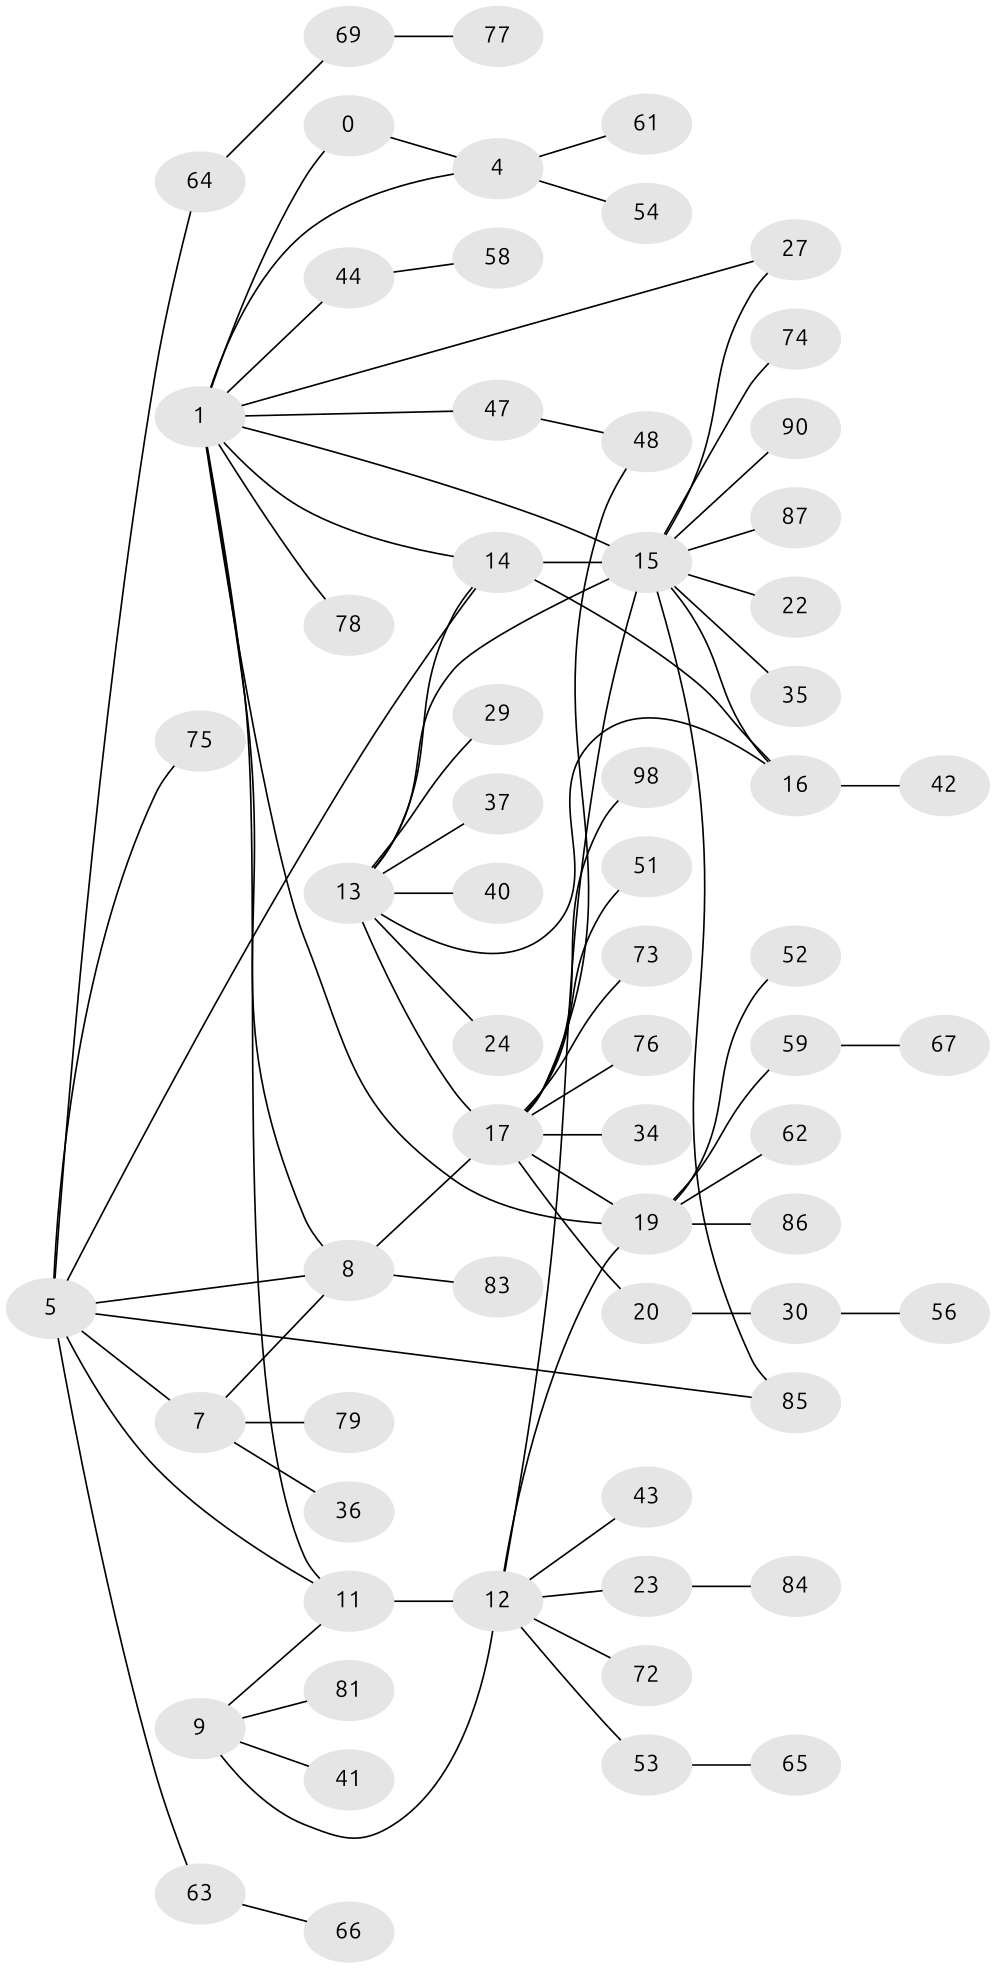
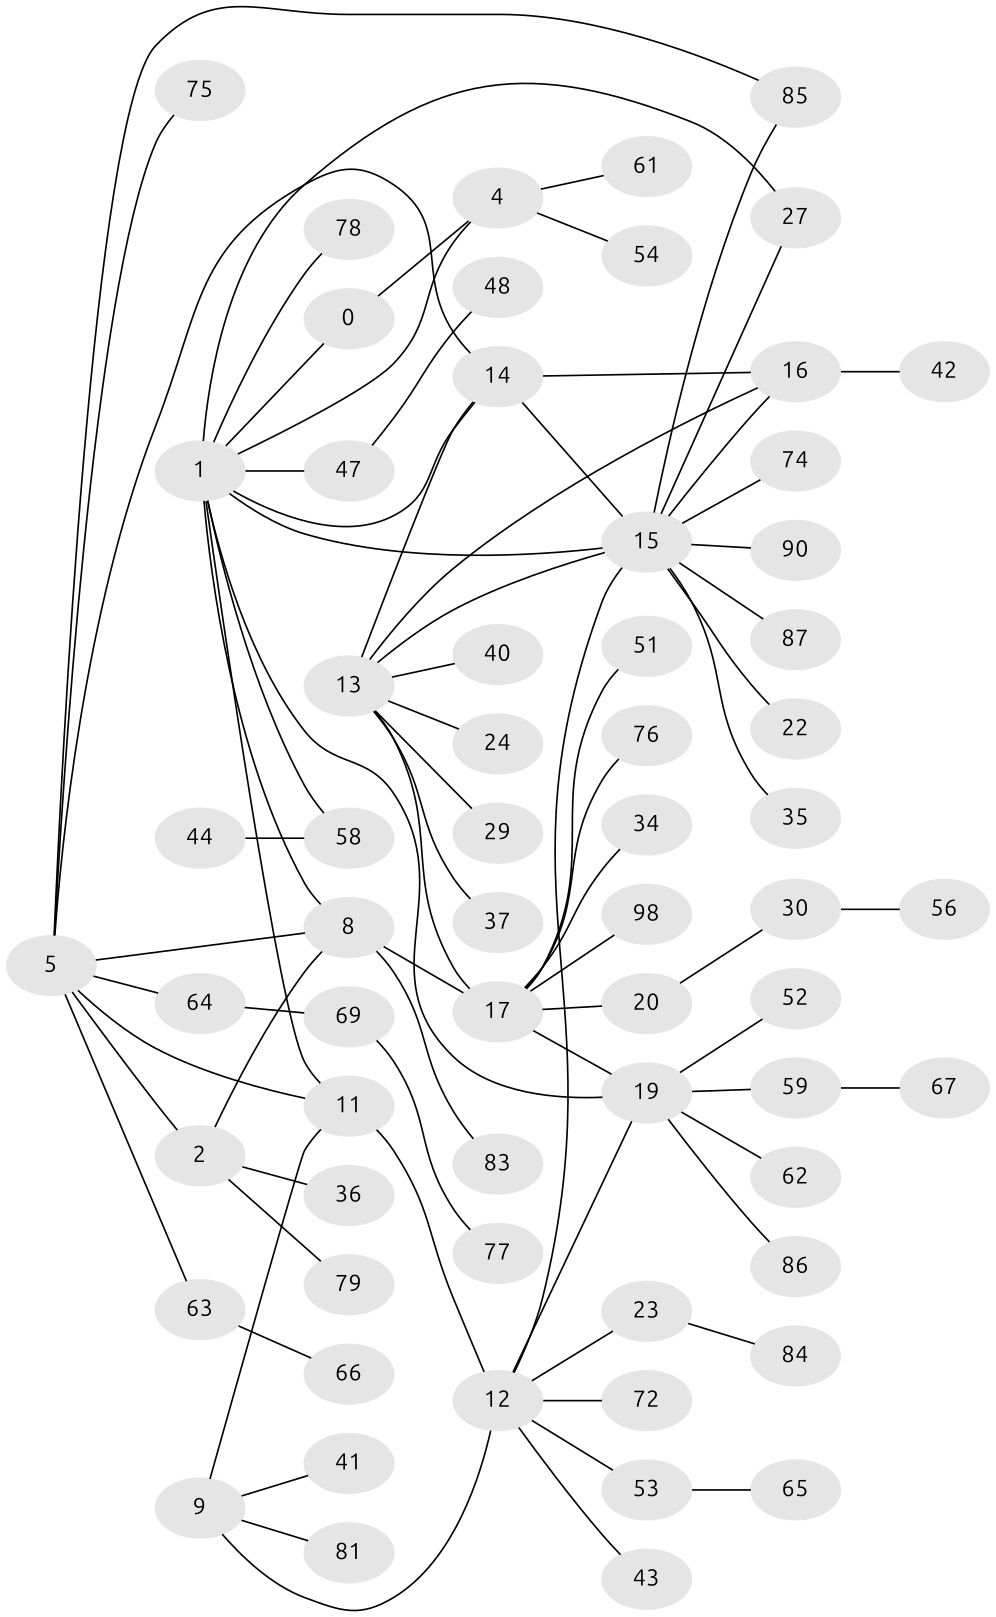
edge "44" -- "1": now "58" -- "1"
edge "48" -- "17": removed
node "73": removed
node "7": label "7" -> "2"
